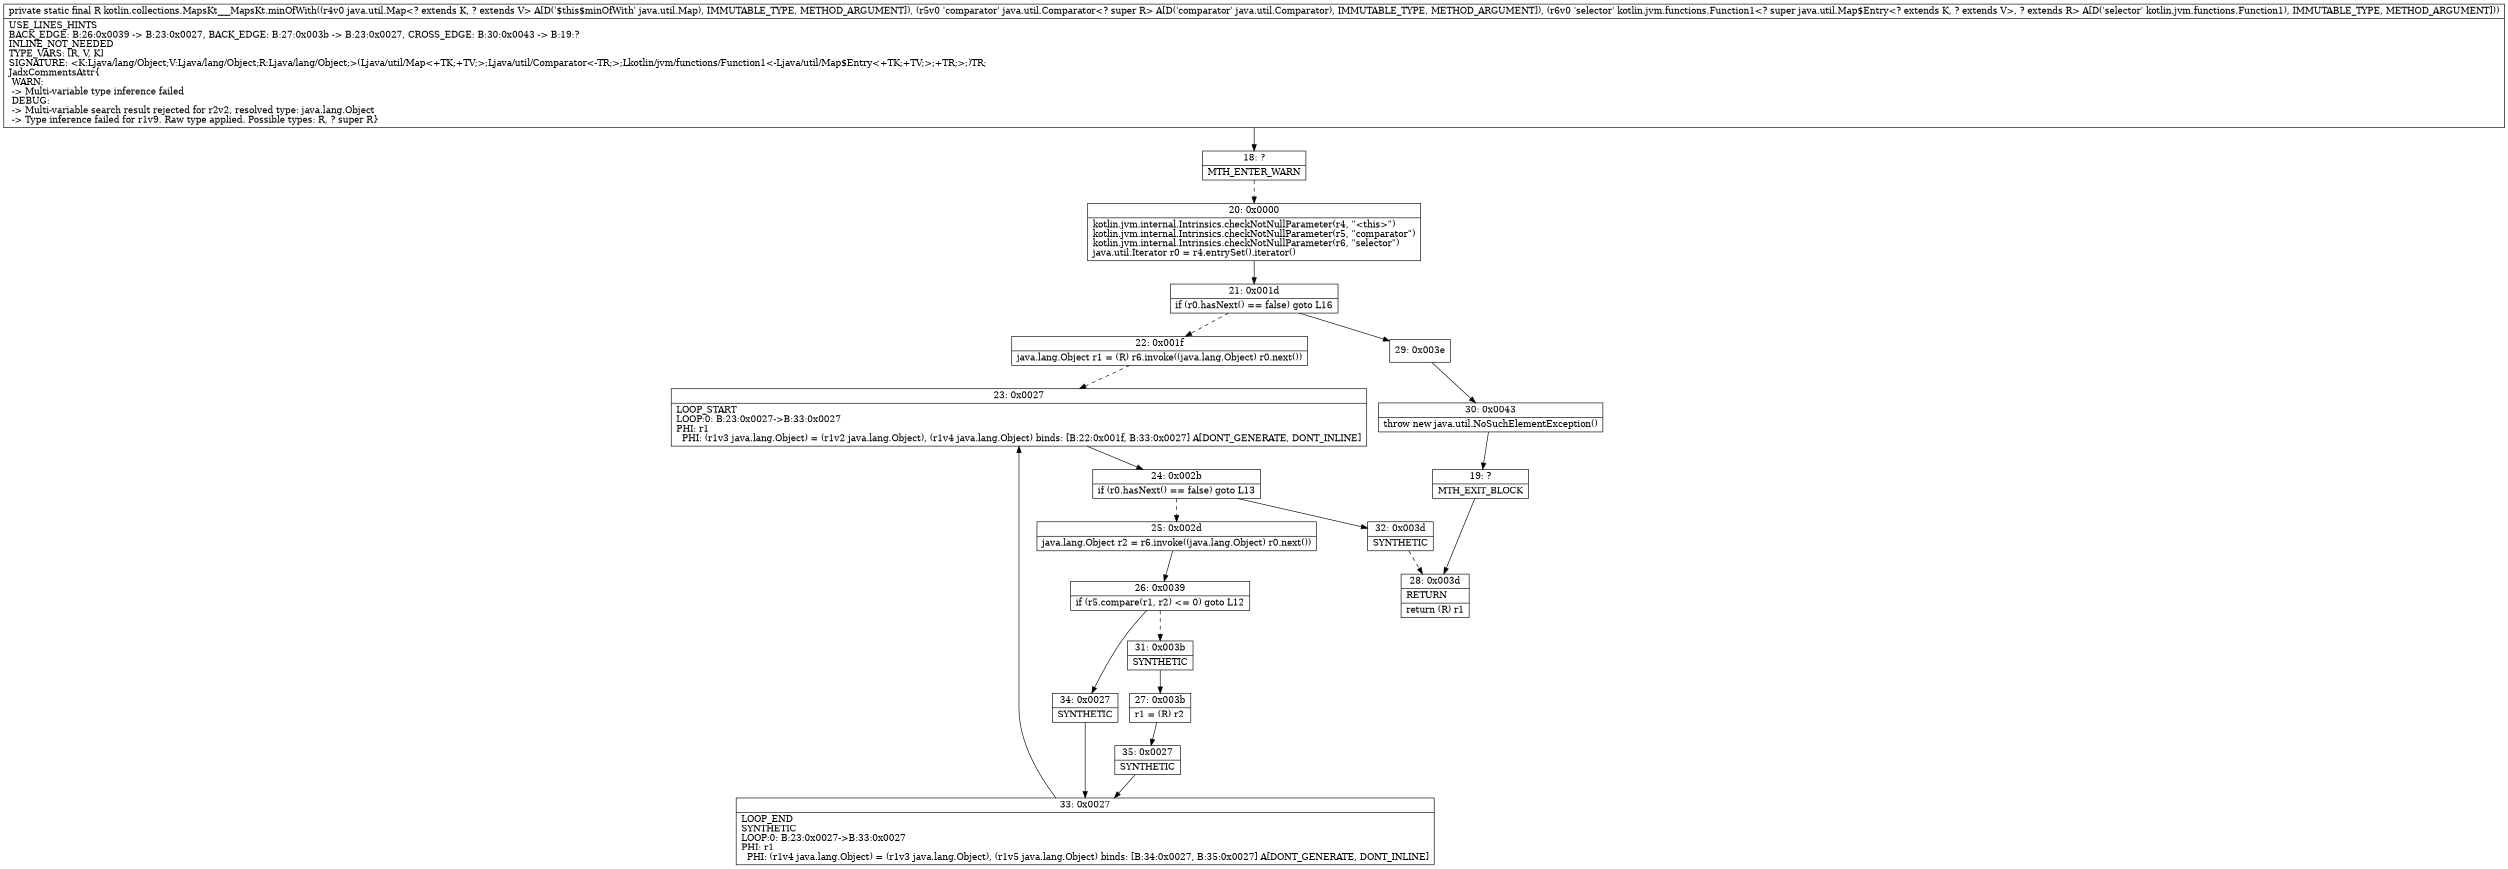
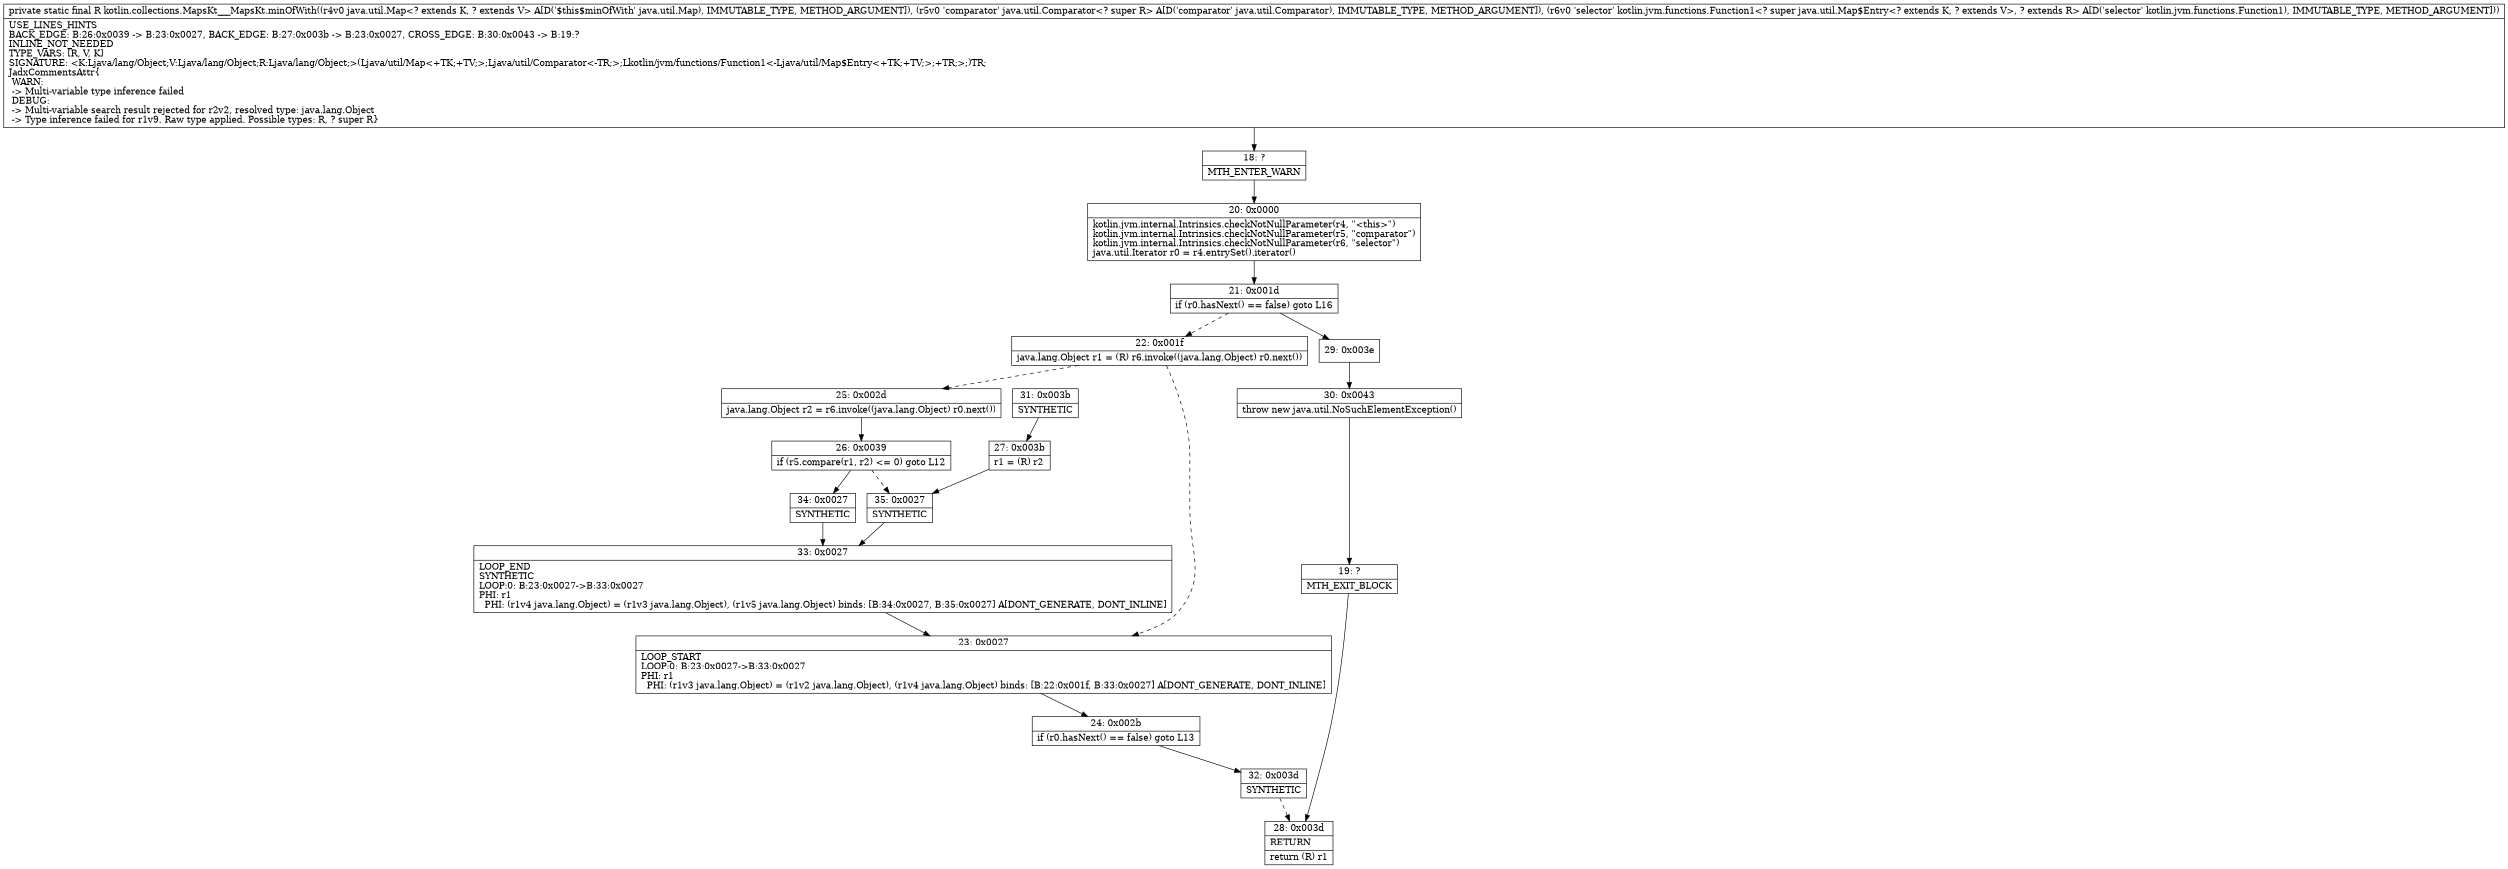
edge "18: ?" -> "20: 0x0000": style dashed -> solid
edge "24: 0x002b" -> "25: 0x002d": now "22: 0x001f" -> "25: 0x002d"
edge "26: 0x0039" -> "31: 0x003b": now "26: 0x0039" -> "35: 0x0027"
